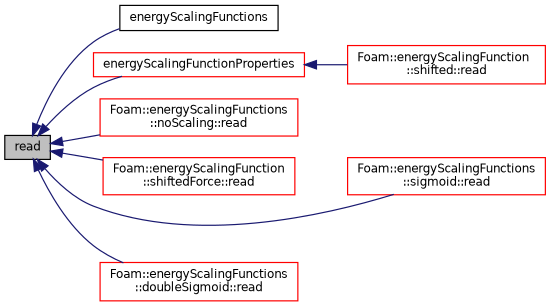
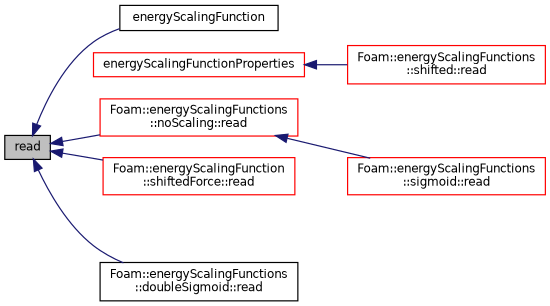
node "energyScalingFunctions": label "energyScalingFunctions" -> "energyScalingFunction"
node "Foam::energyScalingFunction ::shifted::read": label "Foam::energyScalingFunction ::shifted::read" -> "Foam::energyScalingFunctions ::shifted::read"
edge "energyScalingFunctionProperties" -> "read": removed
edge "Foam::energyScalingFunctions ::sigmoid::read" -> "read": now "Foam::energyScalingFunctions ::sigmoid::read" -> "Foam::energyScalingFunctions ::noScaling::read"
node "Foam::energyScalingFunctions ::doubleSigmoid::read": color red -> black
